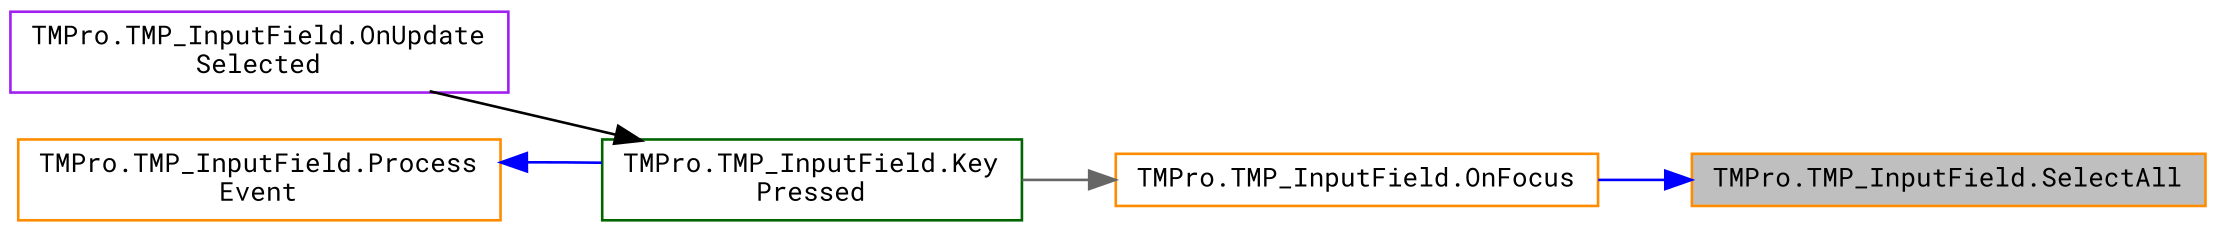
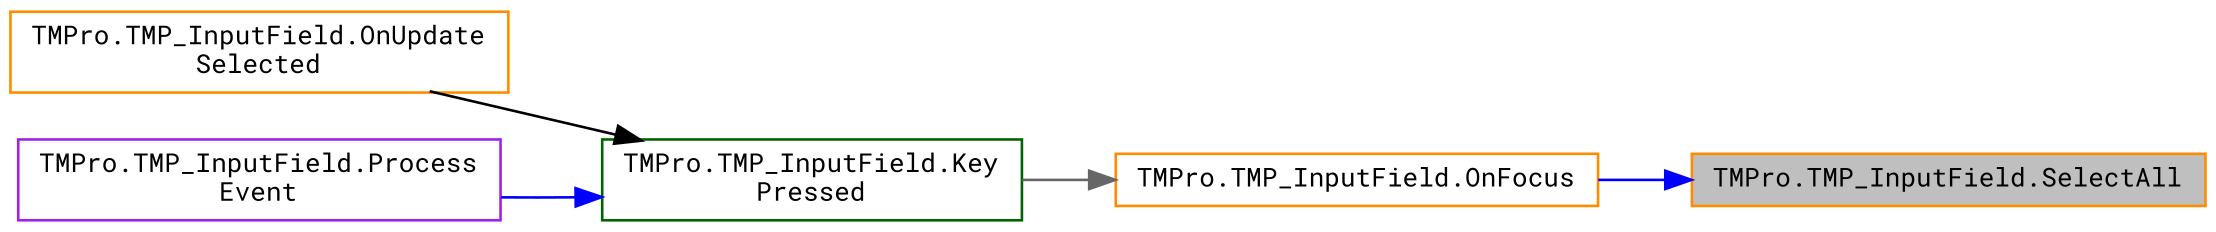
node "TMPro.TMP_InputField.OnUpdate Selected": color purple -> darkorange
edge "TMPro.TMP_InputField.Key Pressed" -> "TMPro.TMP_InputField.Process Event": reversed
node "TMPro.TMP_InputField.Process Event": color darkorange -> purple
